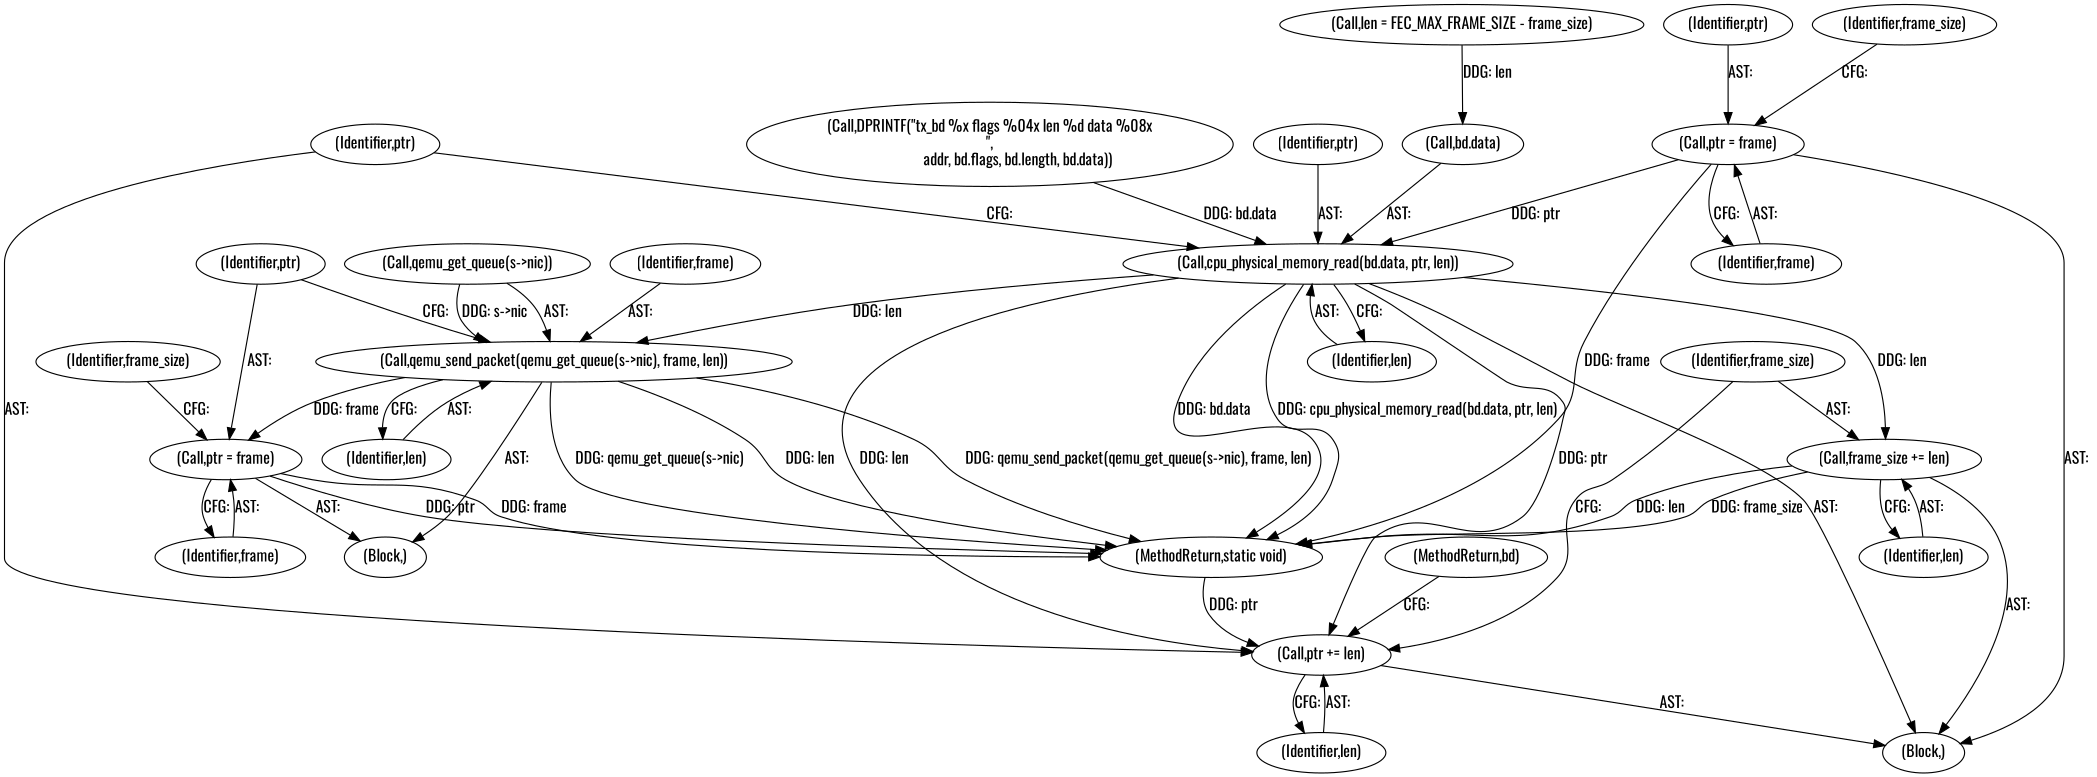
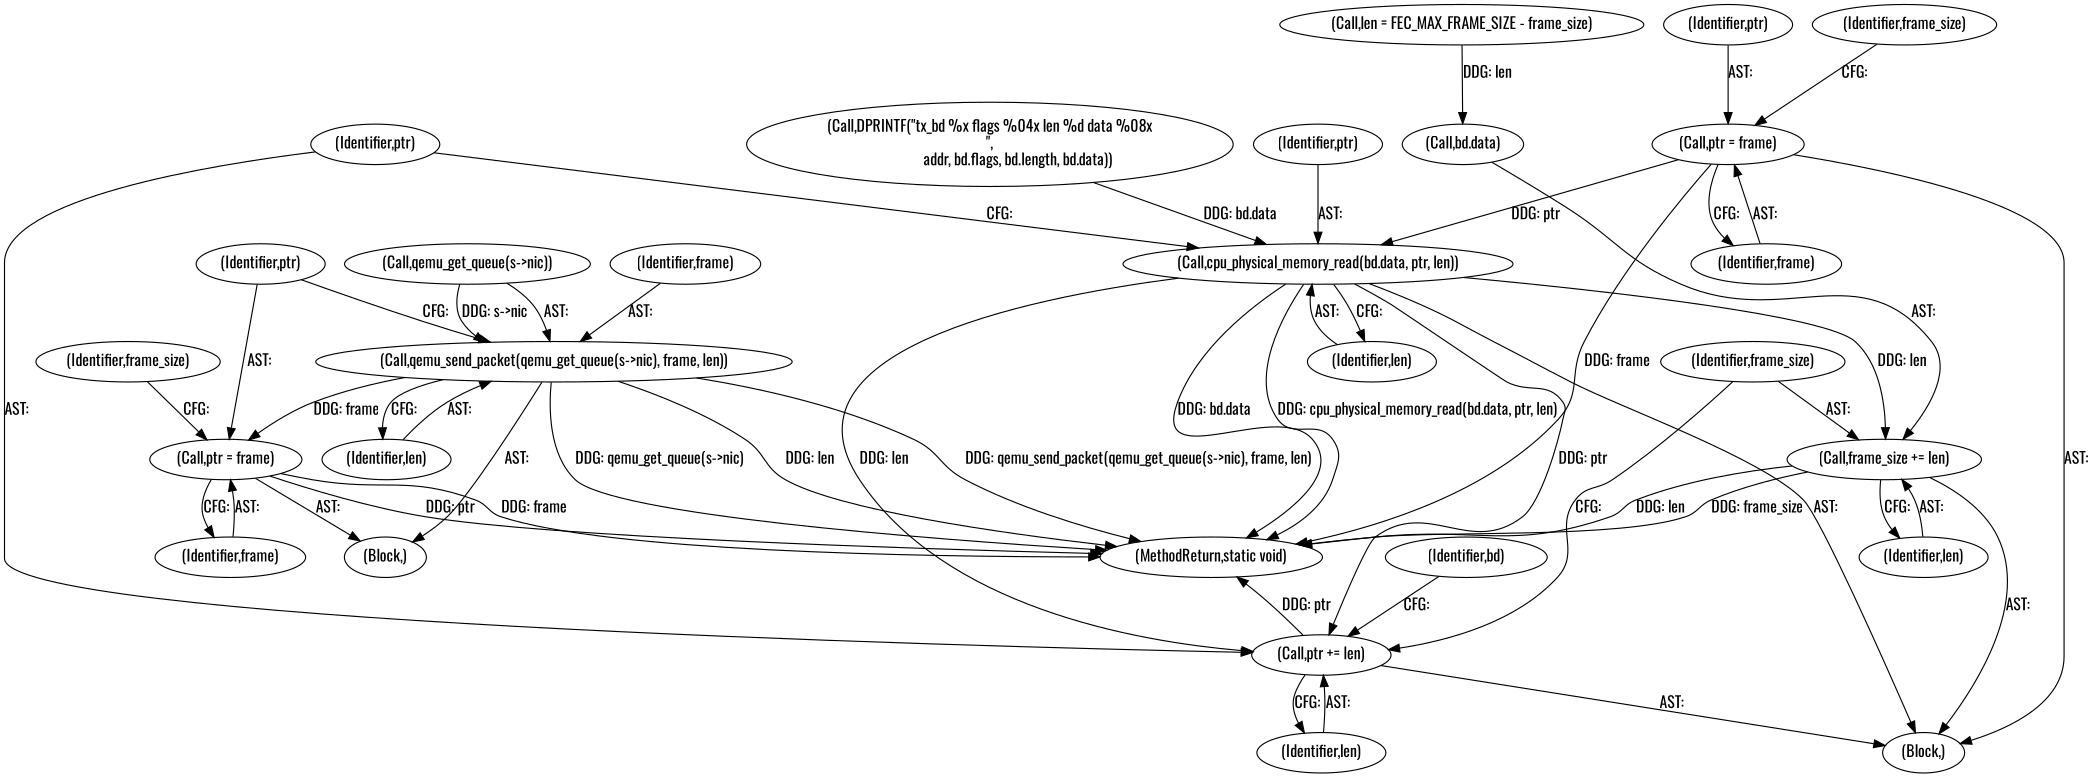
edge "(Call,bd.data)" -> "(Call,cpu_physical_memory_read(bd.data, ptr, len))": now "(Call,bd.data)" -> "(Call,frame_size += len)"
edge "(Call,cpu_physical_memory_read(bd.data, ptr, len))" -> "(Call,qemu_send_packet(qemu_get_queue(s->nic), frame, len))": removed, label "DDG: len"
node "(MethodReturn,bd)": label "(MethodReturn,bd)" -> "(Identifier,bd)"
edge "(MethodReturn,static void)" -> "(Call,ptr += len)": reversed
